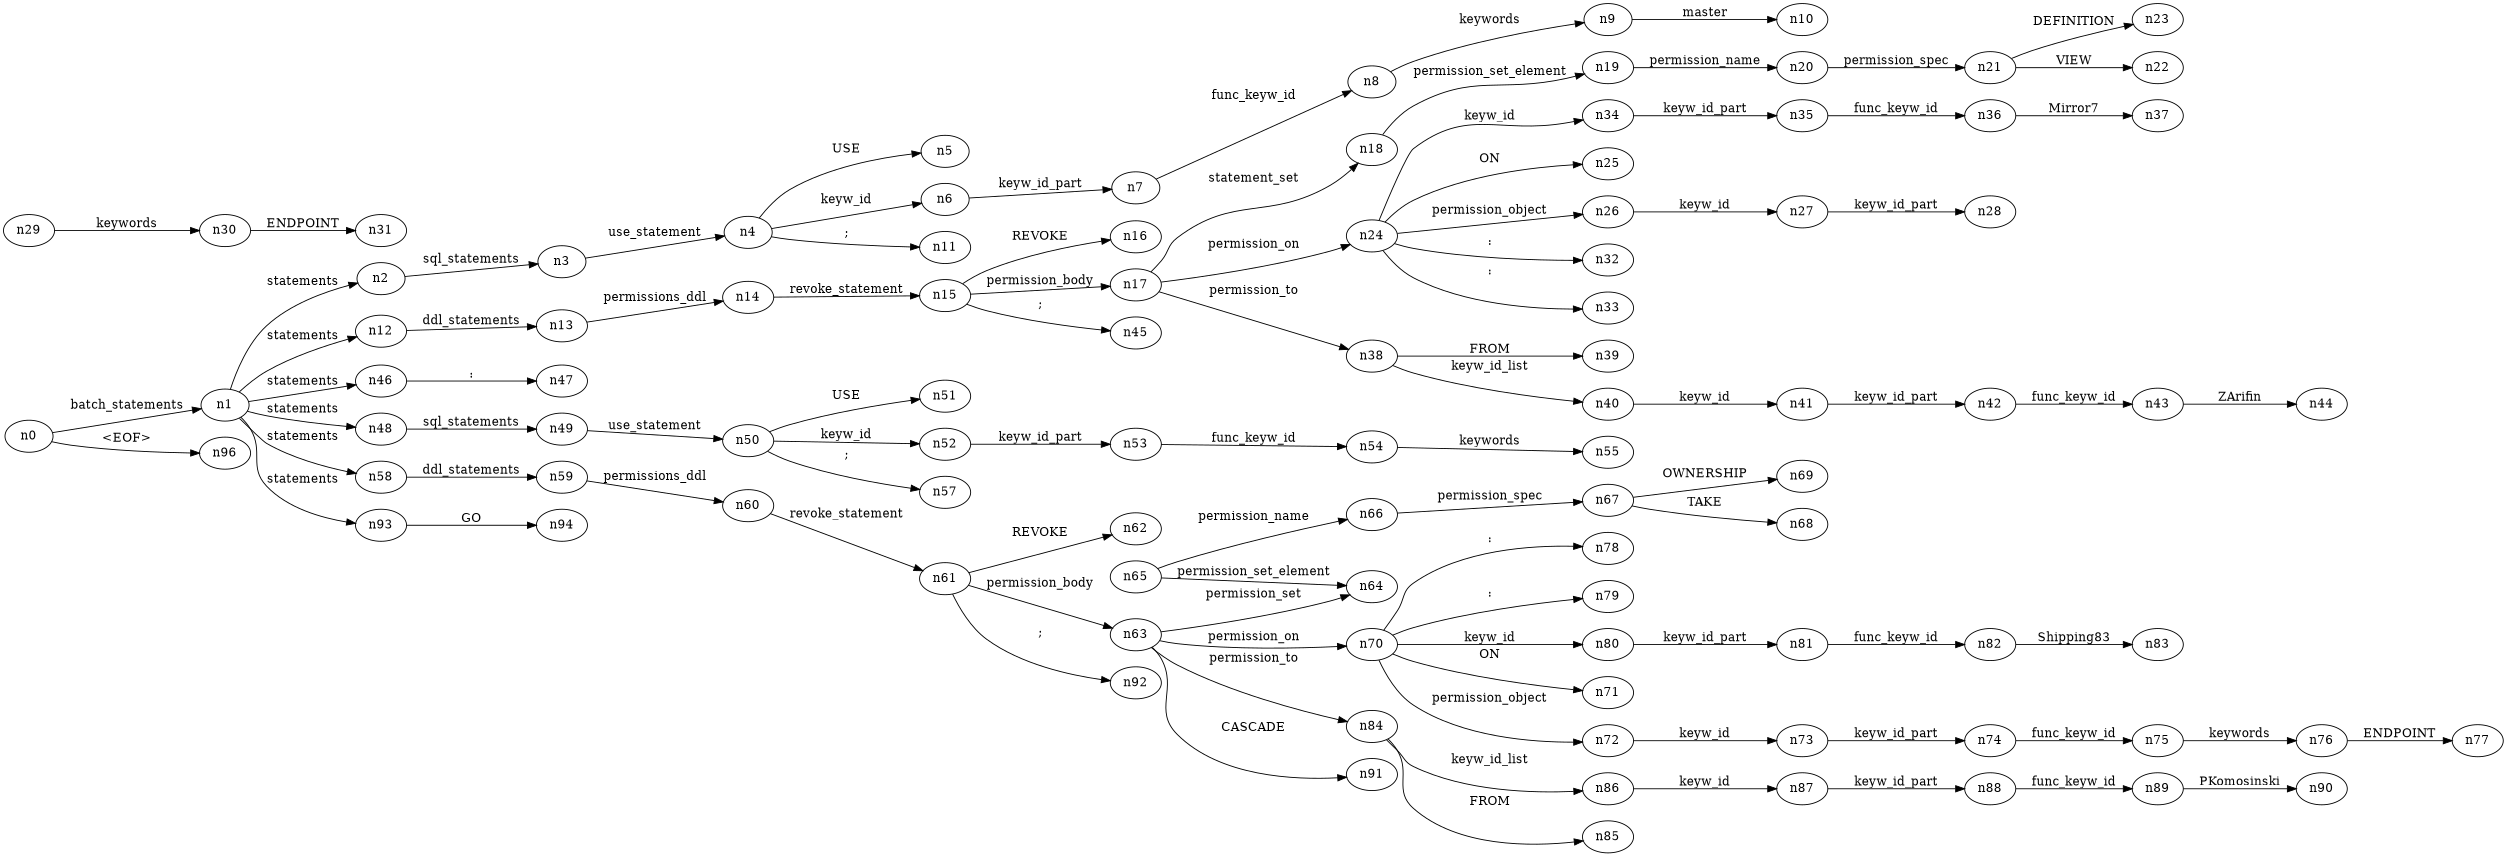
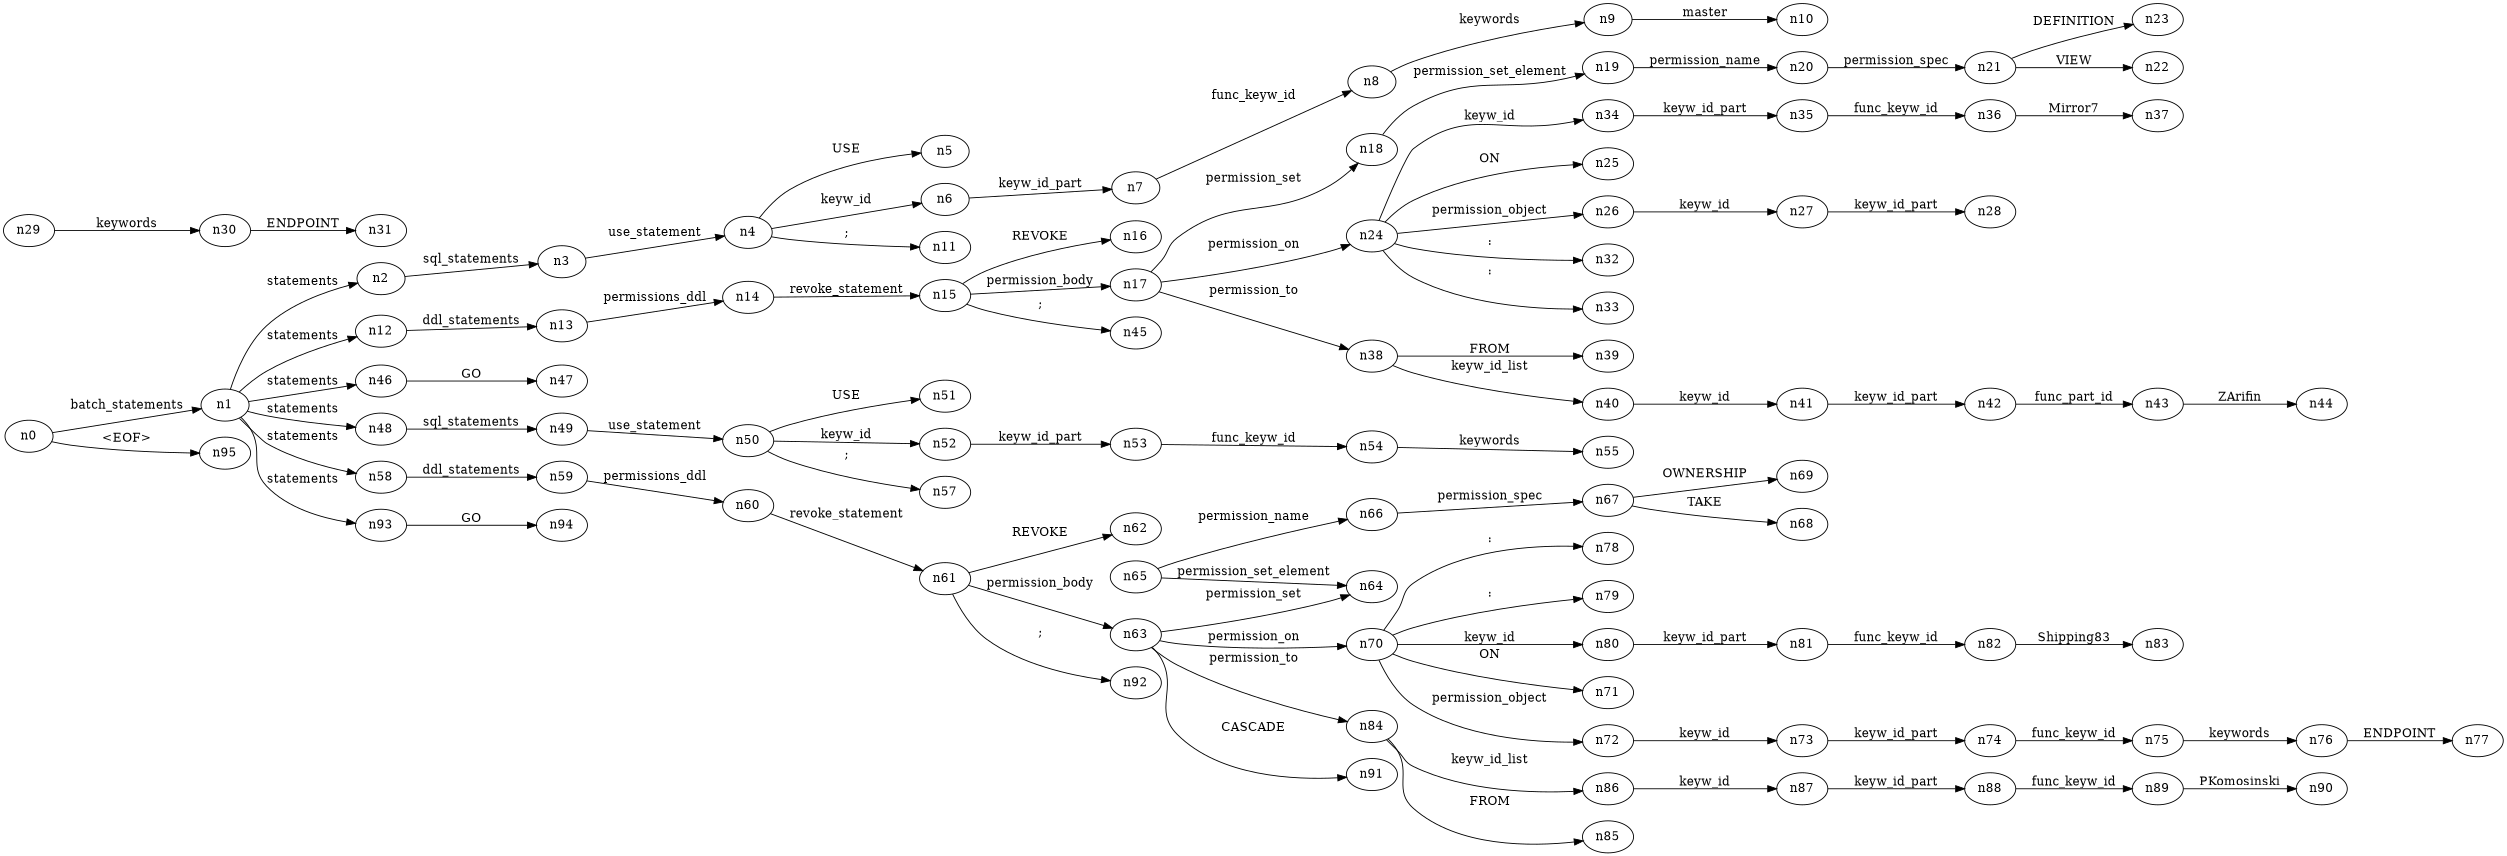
edge "n17" -> "n18": label "statement_set" -> "permission_set"
edge "n46" -> "n47": label ":" -> "GO"
edge "n42" -> "n43": label "func_keyw_id" -> "func_part_id"
node "n96": label "n96" -> "n95"
